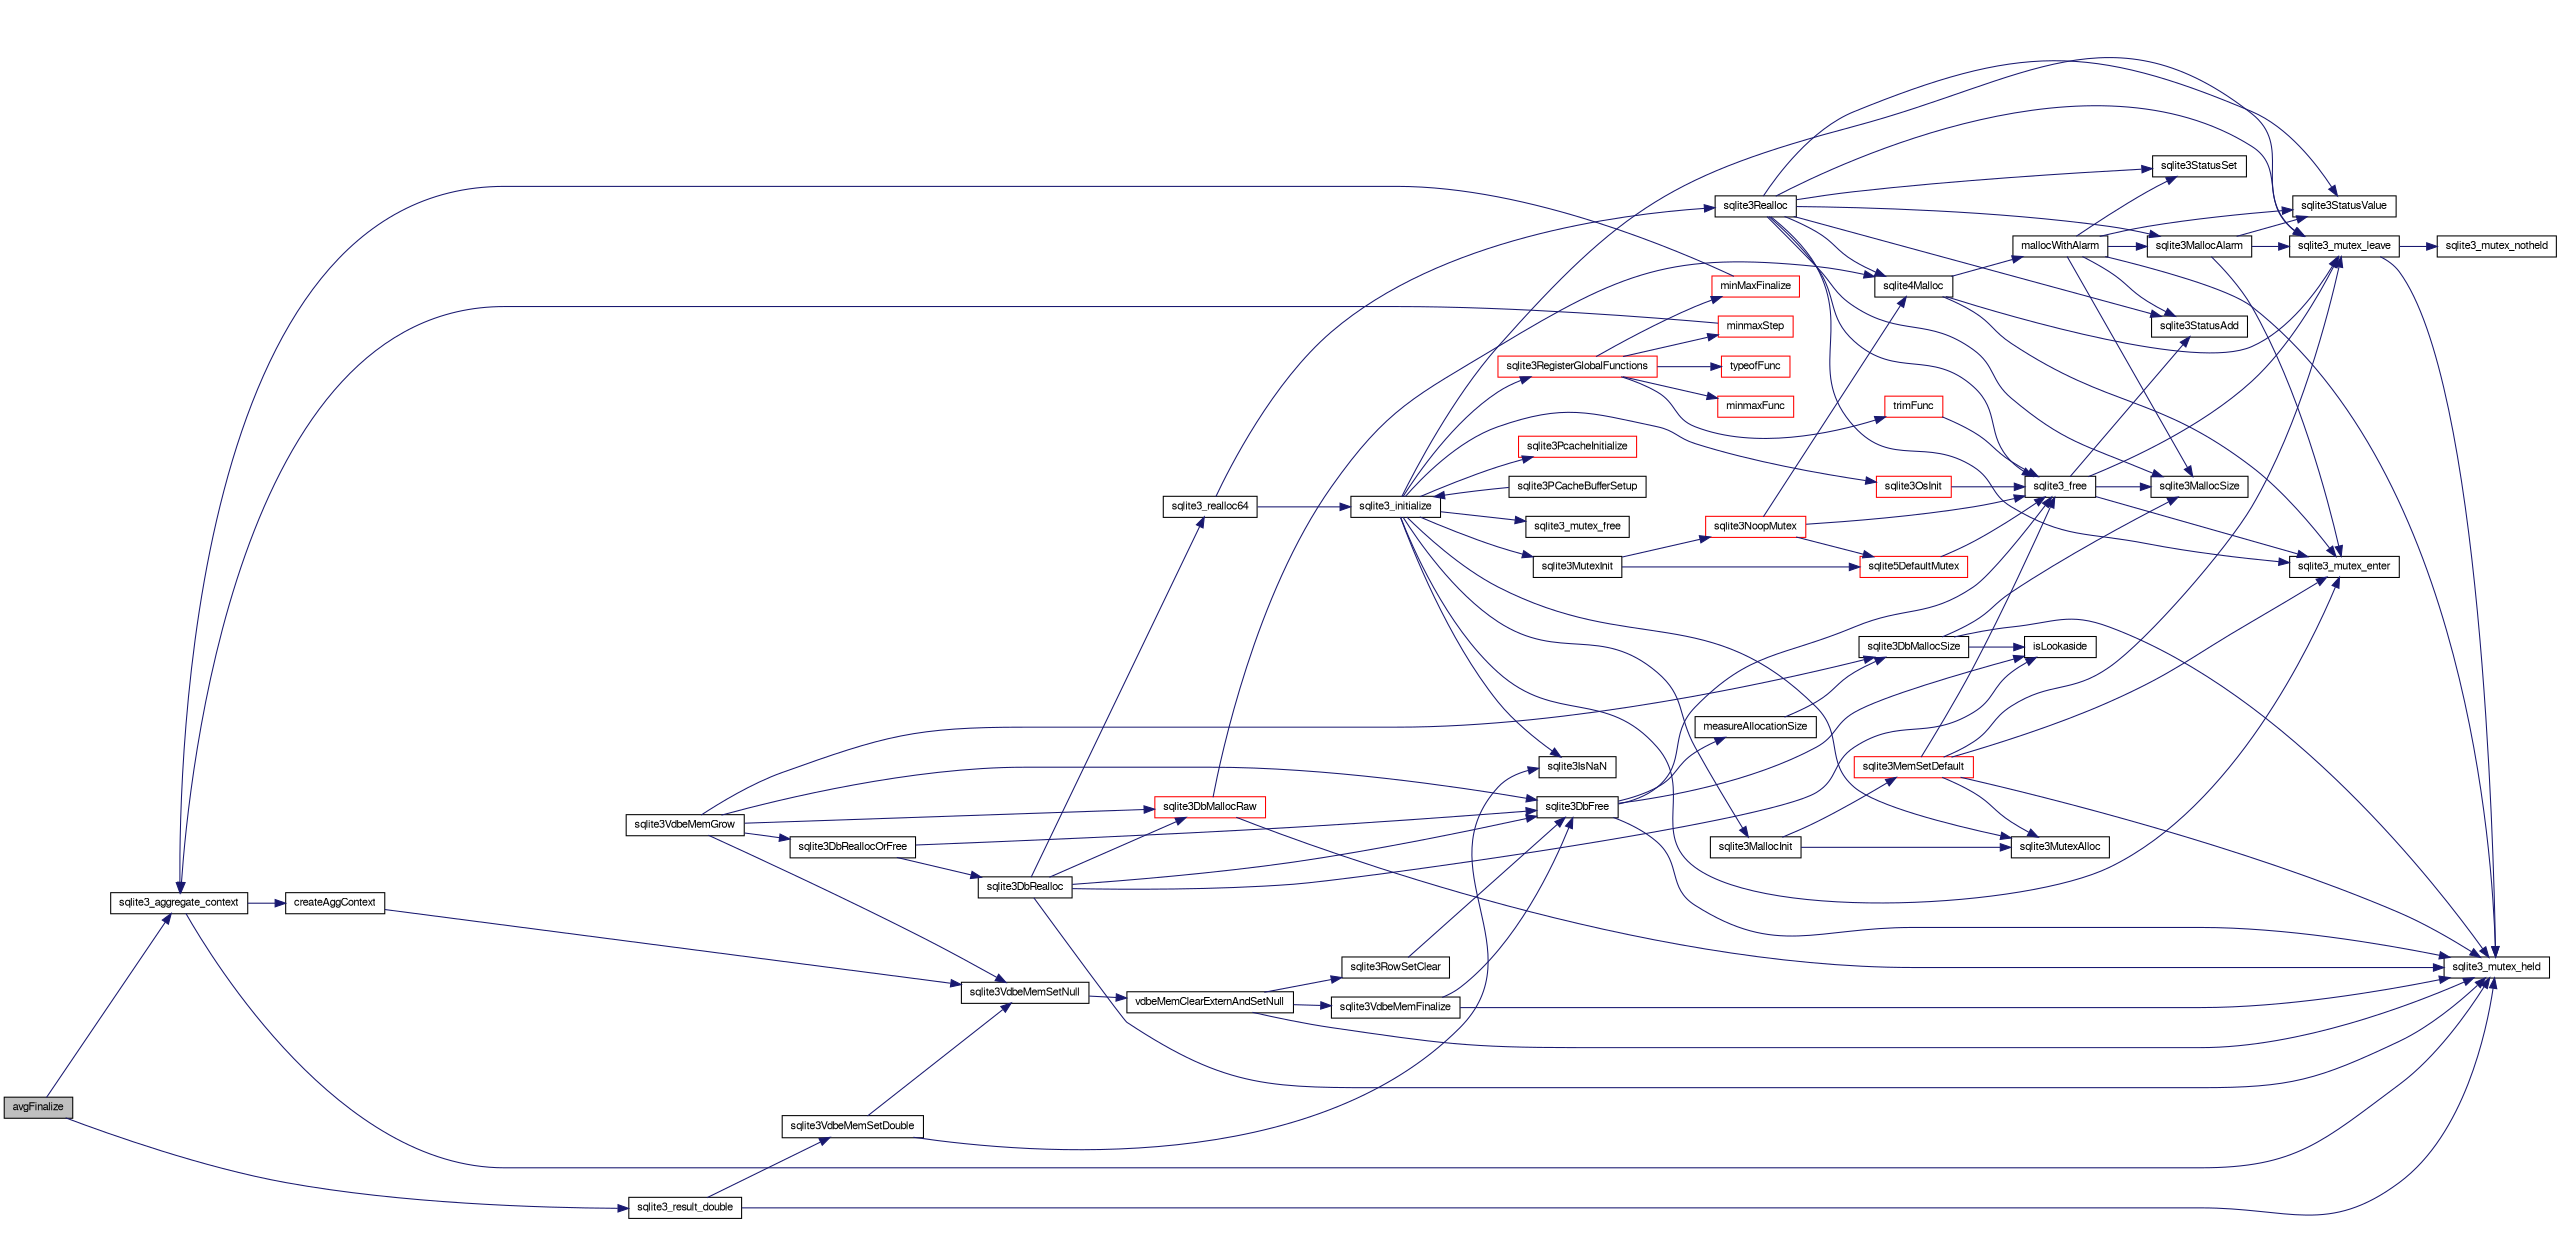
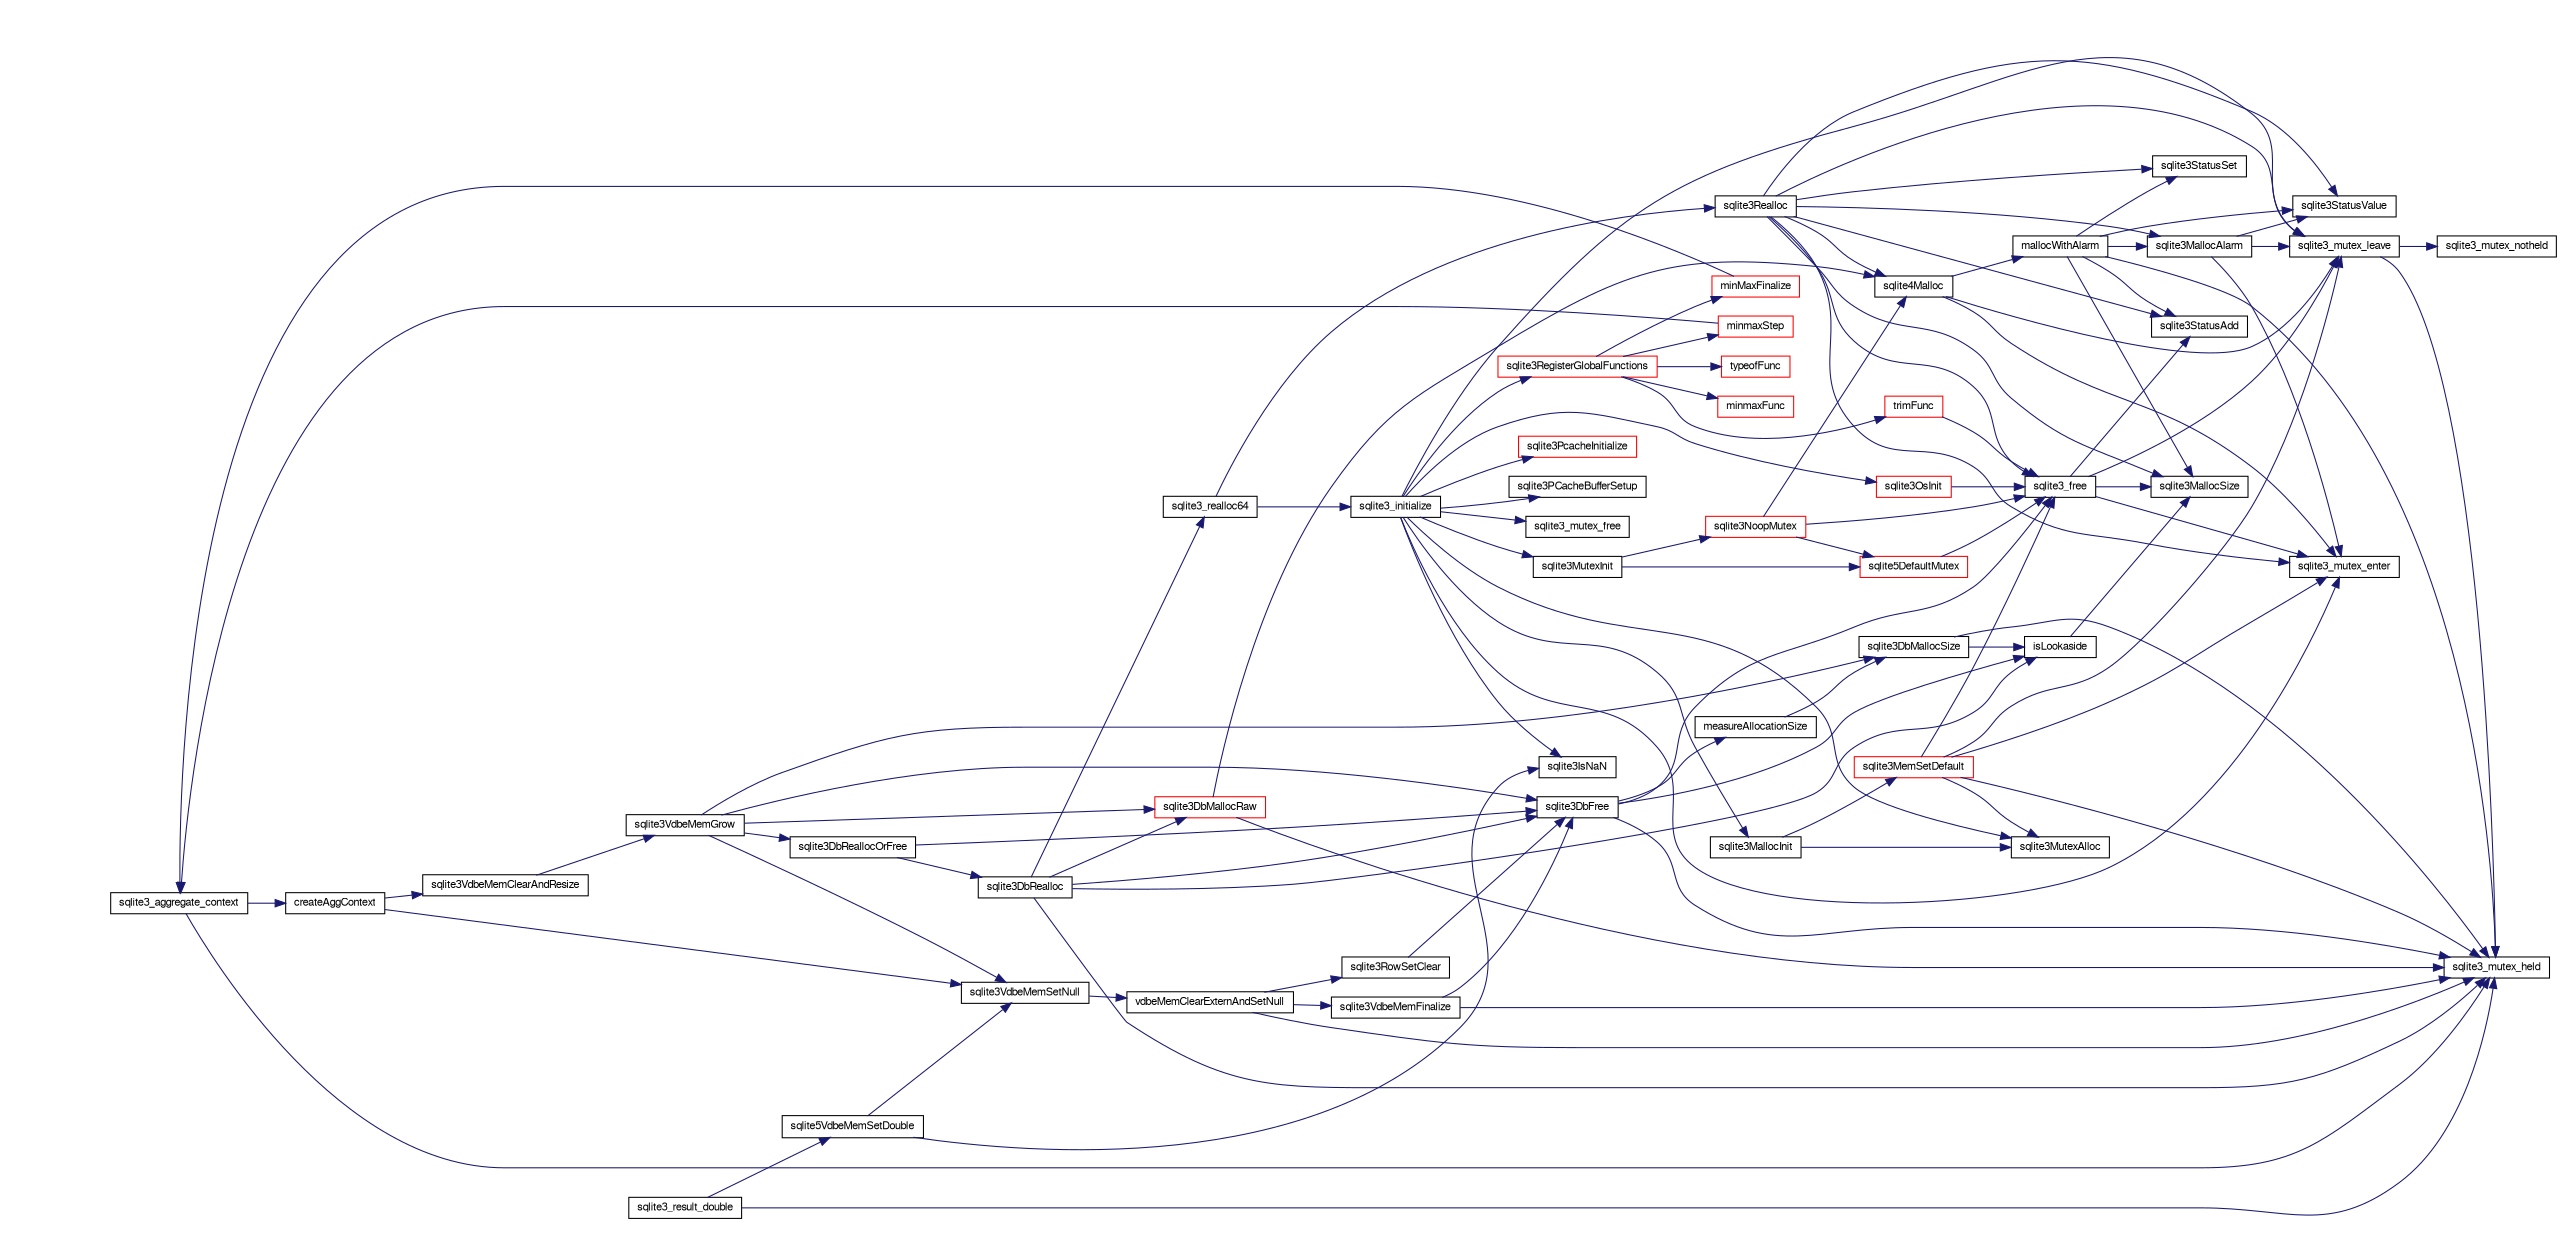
edge "sqlite3PCacheBufferSetup" -> "sqlite3_initialize": reversed
edge "sqlite3DbMallocSize" -> "sqlite3MallocSize": now "isLookaside" -> "sqlite3MallocSize"
node "sqlite3VdbeMemClearAndResize": added
node "avgFinalize": removed
node "sqlite3VdbeMemSetDouble": label "sqlite3VdbeMemSetDouble" -> "sqlite5VdbeMemSetDouble"
